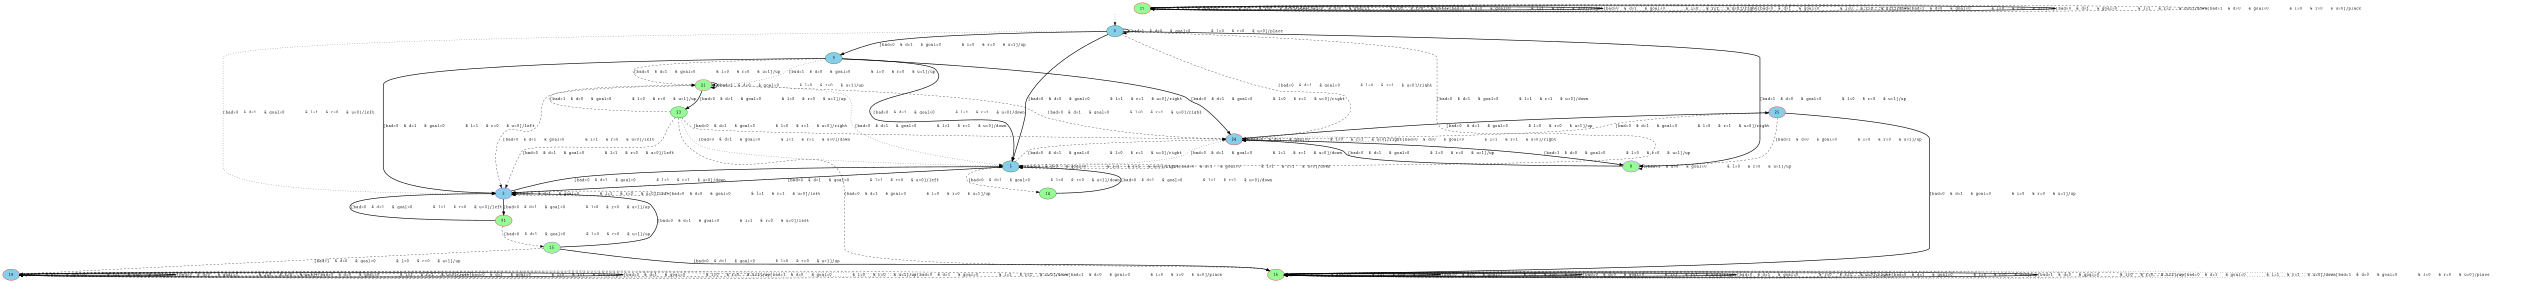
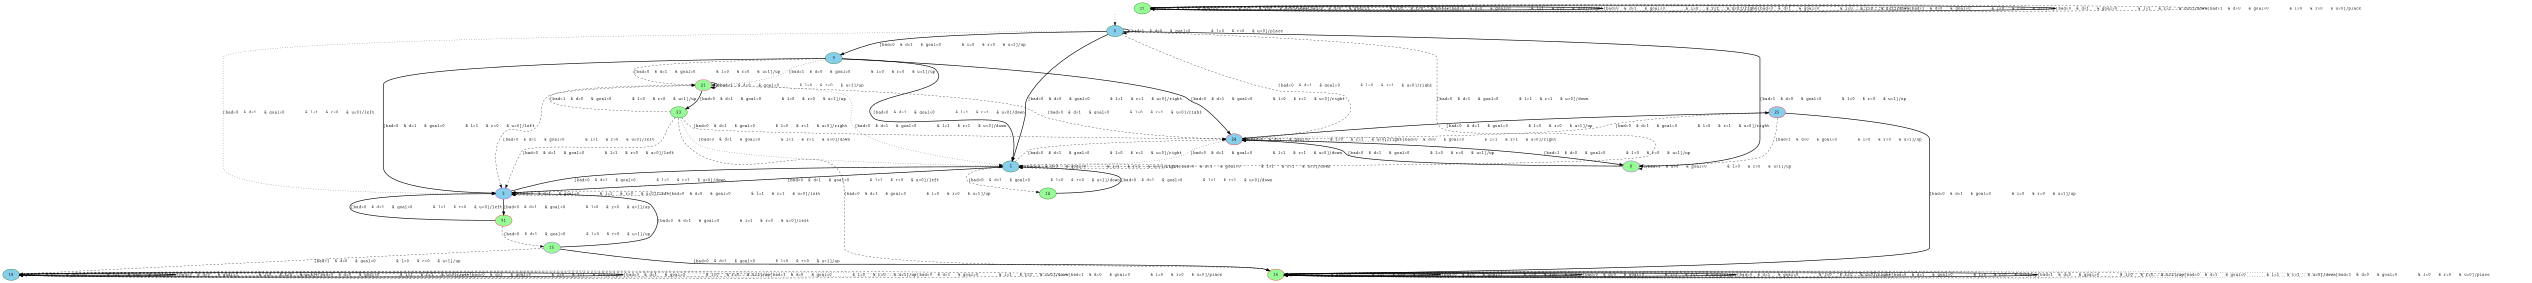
node "19": color red -> darkgreen
node "18": color red -> darkgreen
